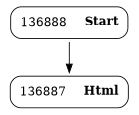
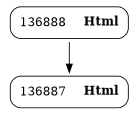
node "136888": text "Start" -> "Html"
